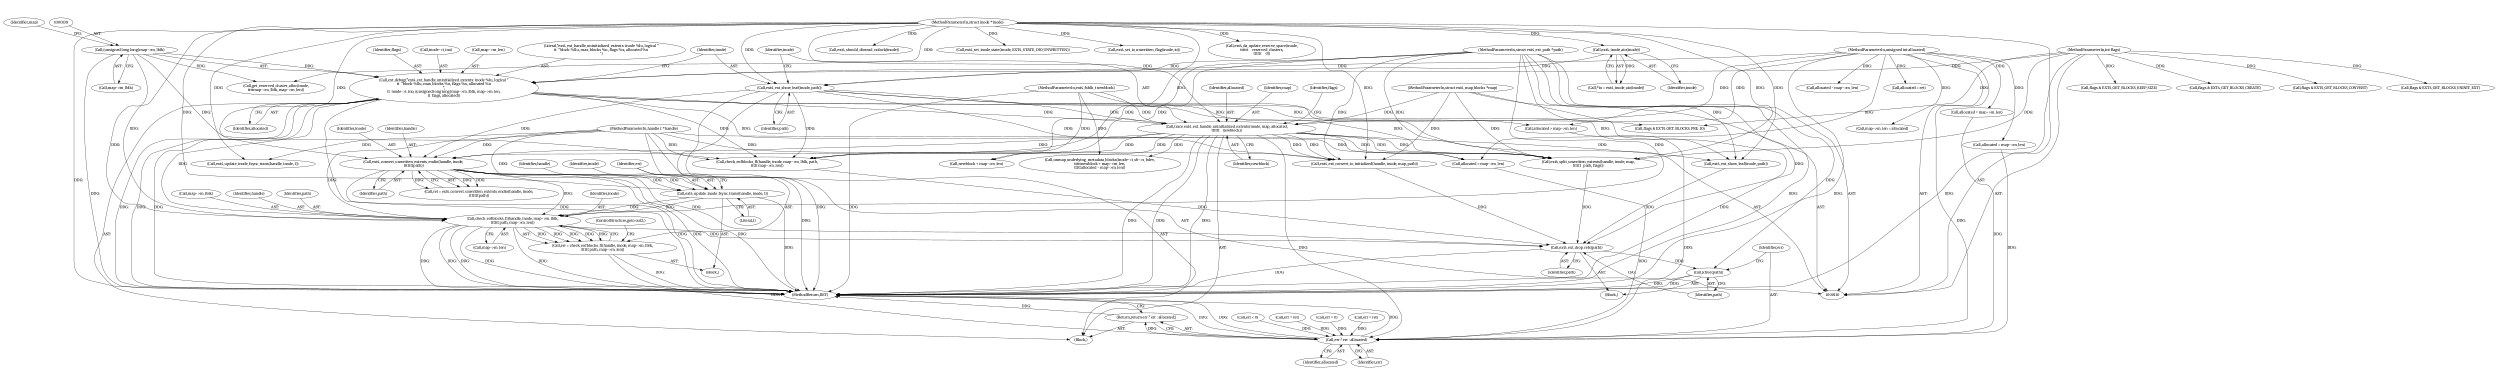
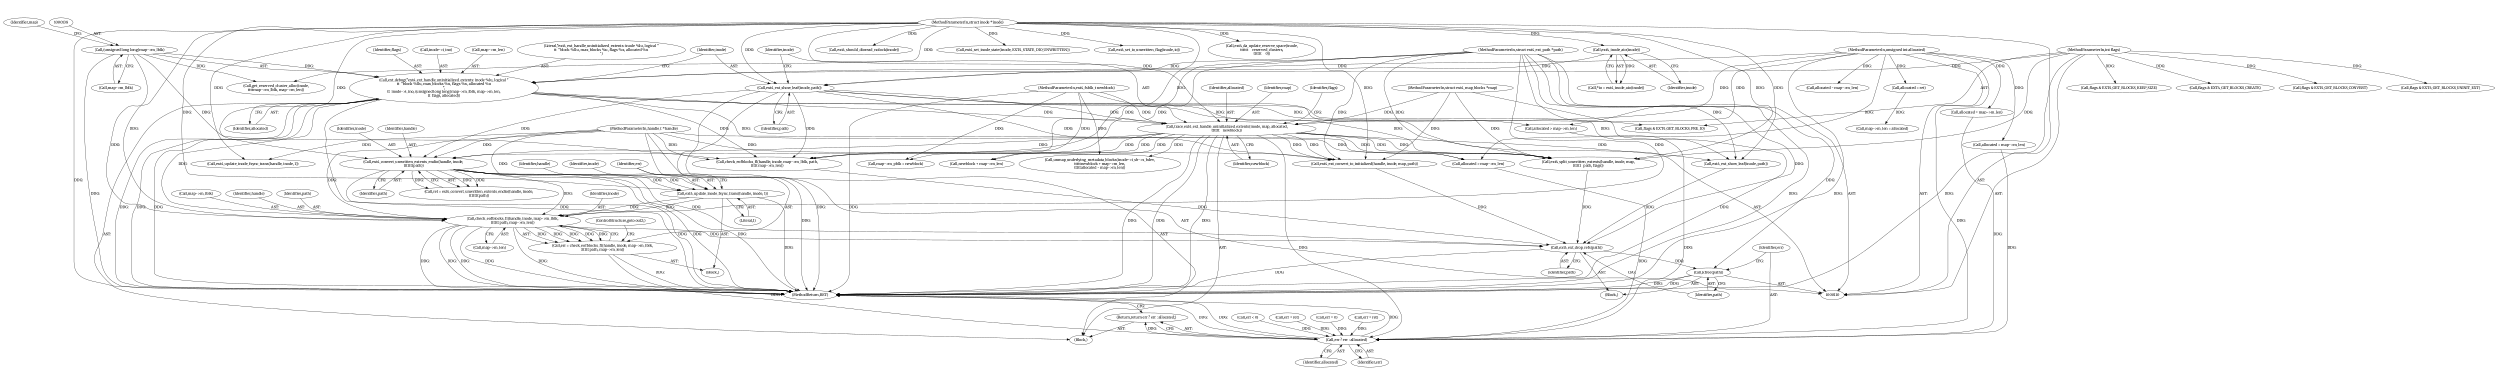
edge "(MethodParameterIn,int flags)" -> "(Call,flags & EXT4_GET_BLOCKS_PRE_IO)": label "DDG: " -> "AST: "
edge "(MethodParameterIn,unsigned int allocated)" -> "(Call,map->m_len = allocated)": now "(Call,allocated = ret)" -> "(Call,map->m_len = allocated)"
edge "(MethodParameterIn,struct ext4_map_blocks *map)" -> "1000110": now "(Call,kfree(path))" -> "1000110"
node "(Call,map->m_pblk = newblock)": added
edge "(Return,return err ? err : allocated;)" -> "(MethodReturn,RET)": removed, label "DDG:"
